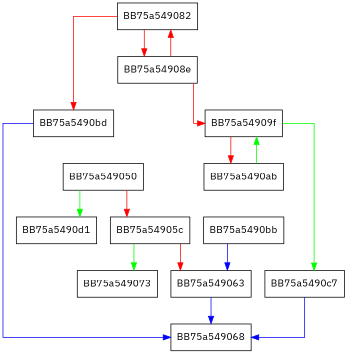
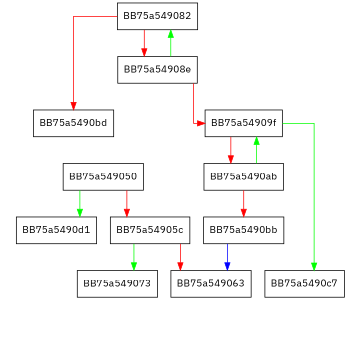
edge "BB75a54908e" -> "BB75a549082": color red -> green
edge "BB75a5490ab" -> "BB75a5490bb": added
node "BB75a549068": removed
